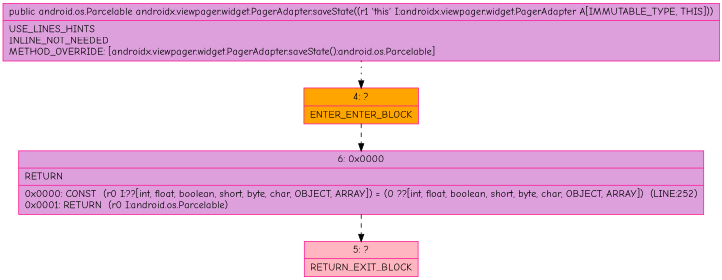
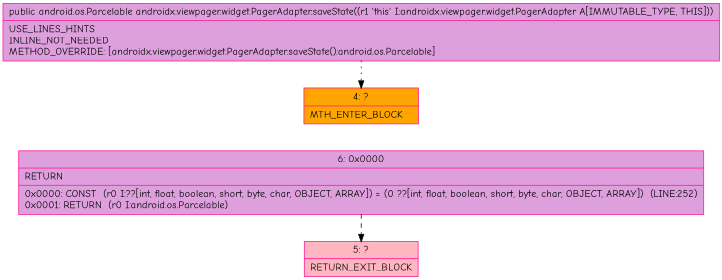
node "4: ?": text "ENTER_ENTER_BLOCK" -> "MTH_ENTER_BLOCK"
edge "4: ?" -> "6: 0x0000": removed
